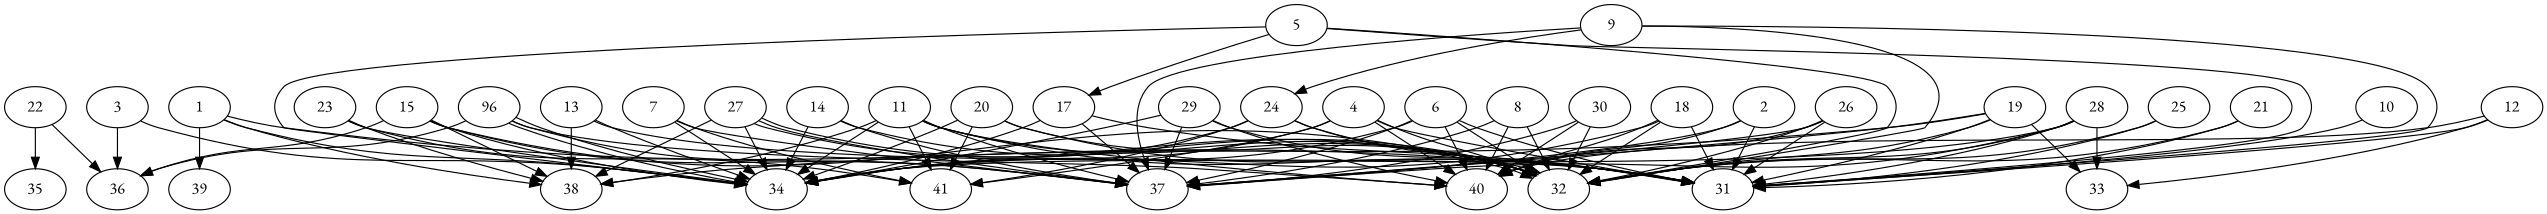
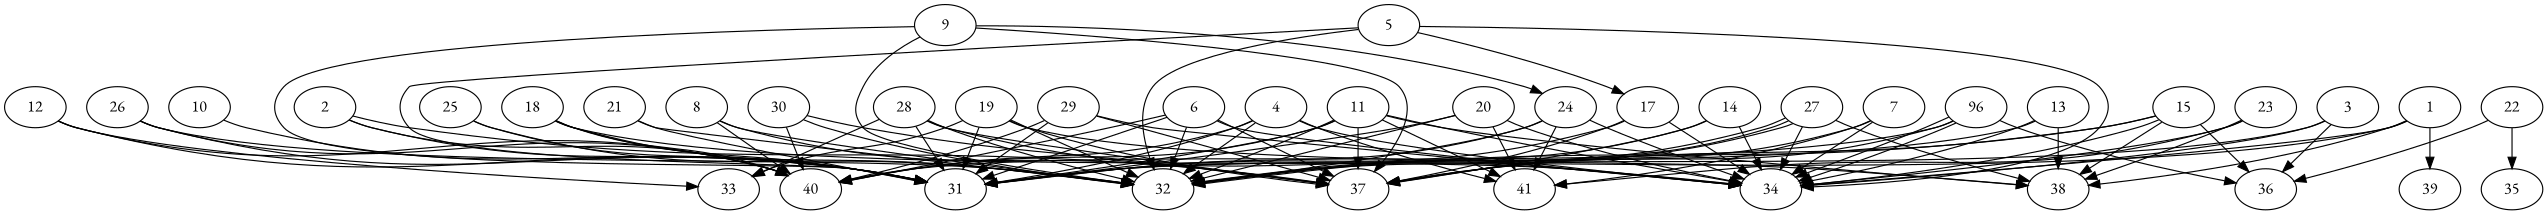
edge "26" -> "37": removed
edge "3" -> "32": added
